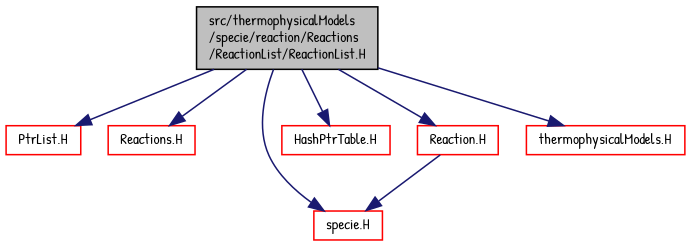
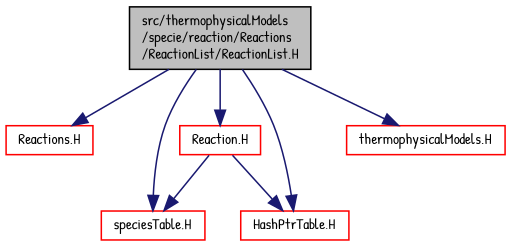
node "PtrList.H": removed
edge "Reaction.H" -> "HashPtrTable.H": added
node "specie.H": label "specie.H" -> "speciesTable.H"
